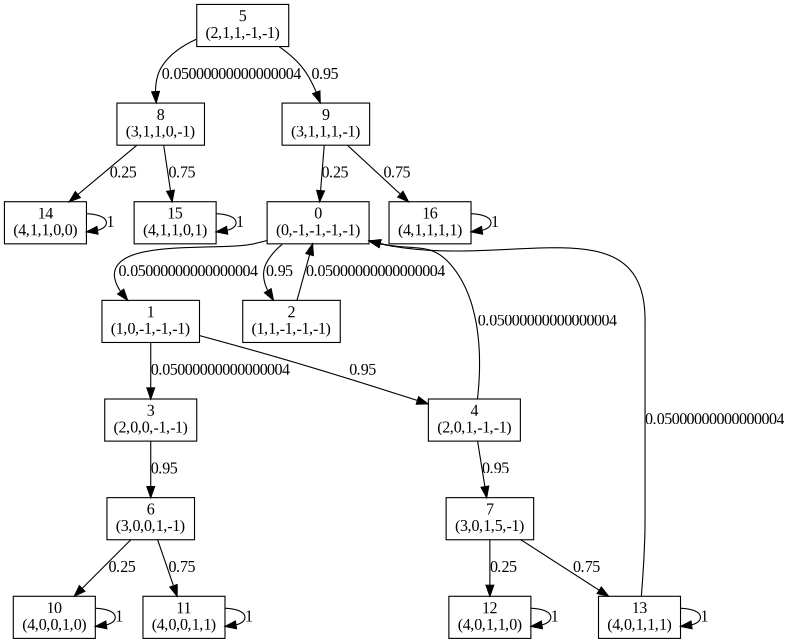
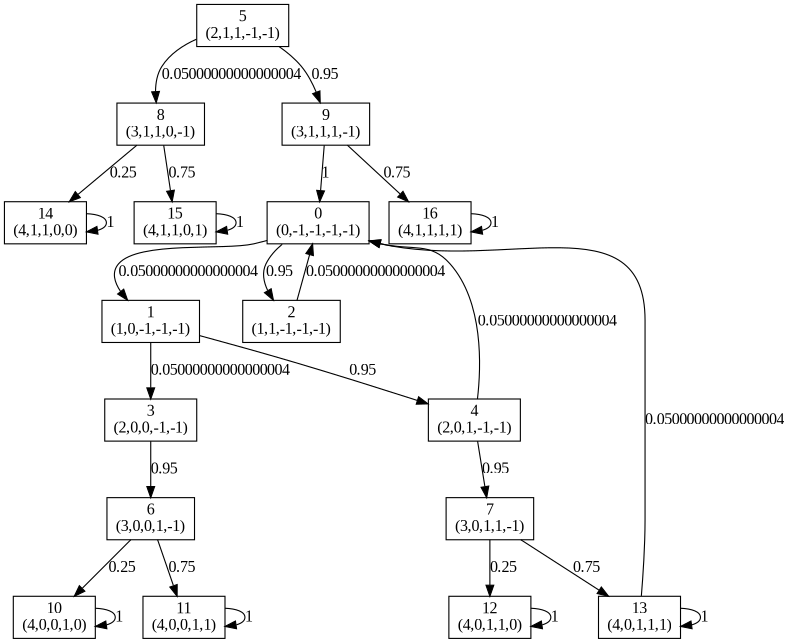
edge "9 (3,1,1,1,-1)" -> "0 (0,-1,-1,-1,-1)": label "0.25" -> "1"
node "7 (3,0,1,5,-1)": label "7 (3,0,1,5,-1)" -> "7 (3,0,1,1,-1)"
